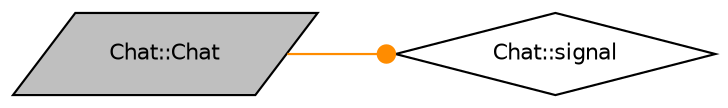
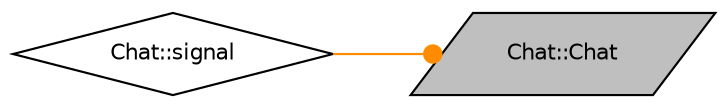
edge "Chat::Chat" -> "Chat::signal": reversed
